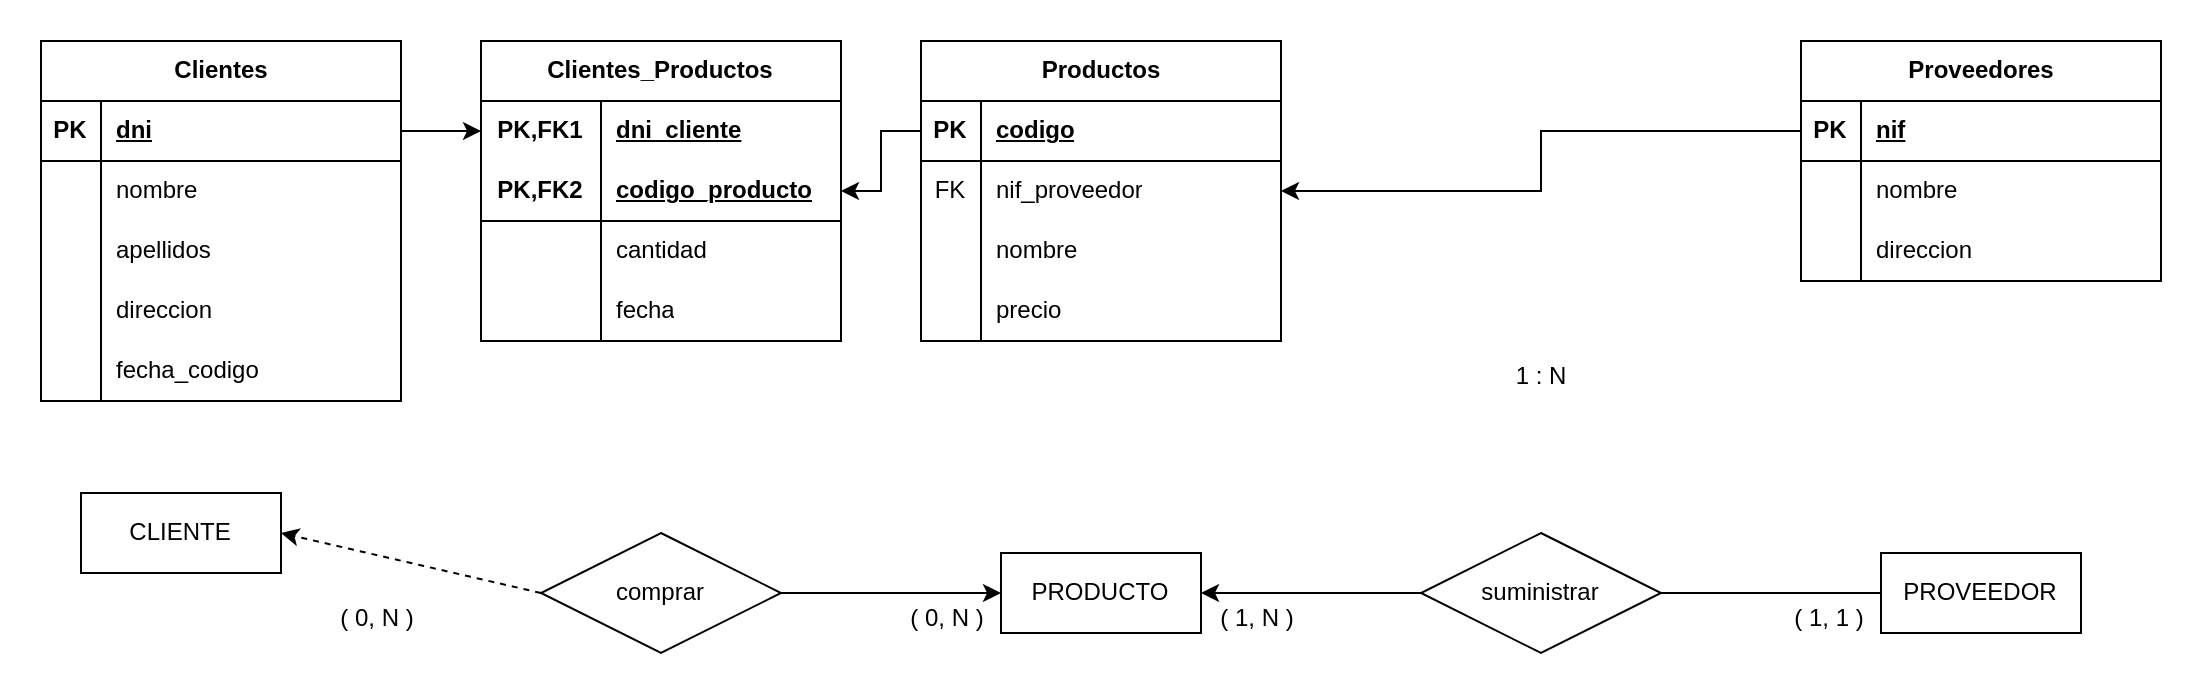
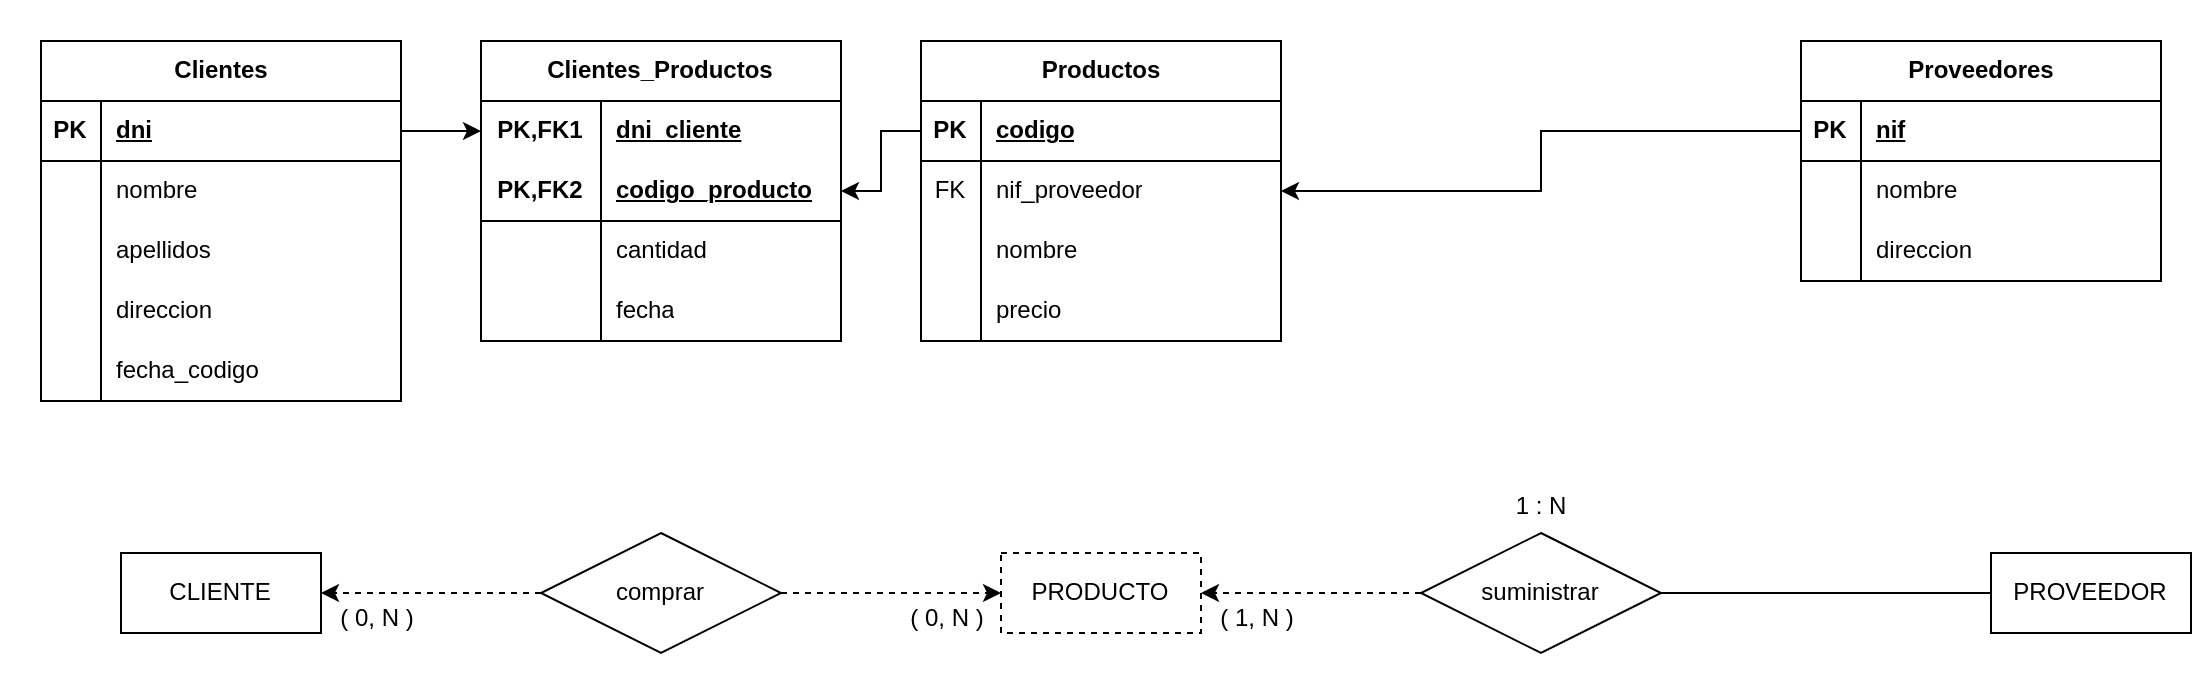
node "1 : N": moved (1541, 377) -> (1541, 507)
node "CLIENTE": moved (181, 533) -> (221, 593)
edge "comprar" -> "PRODUCTO": style solid -> dashed
node "PRODUCTO": style solid -> dashed
edge "suministrar" -> "PRODUCTO": style solid -> dashed
node "PROVEEDOR": moved (1981, 593) -> (2091, 593)
node "( 1, 1 )": removed
